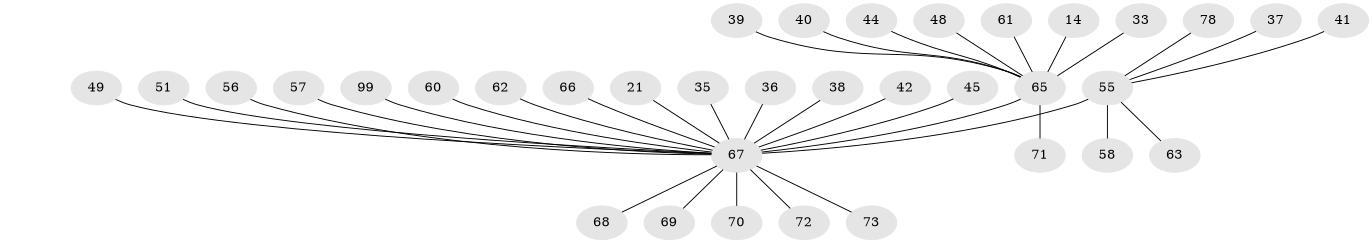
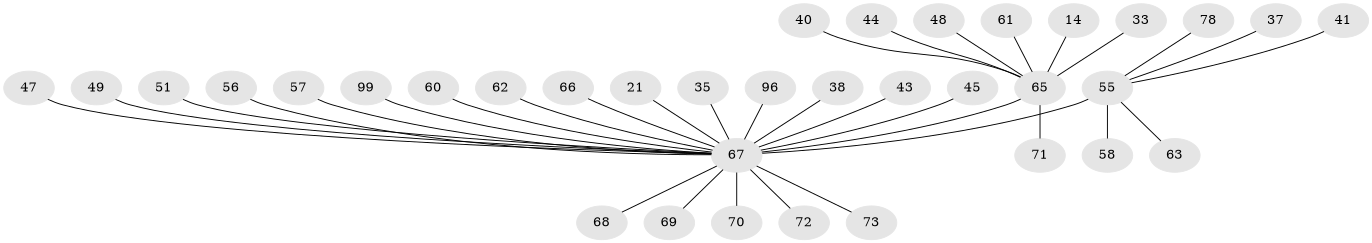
node "39": removed
node "47": added
node "36": label "36" -> "96"
node "42": label "42" -> "43"
